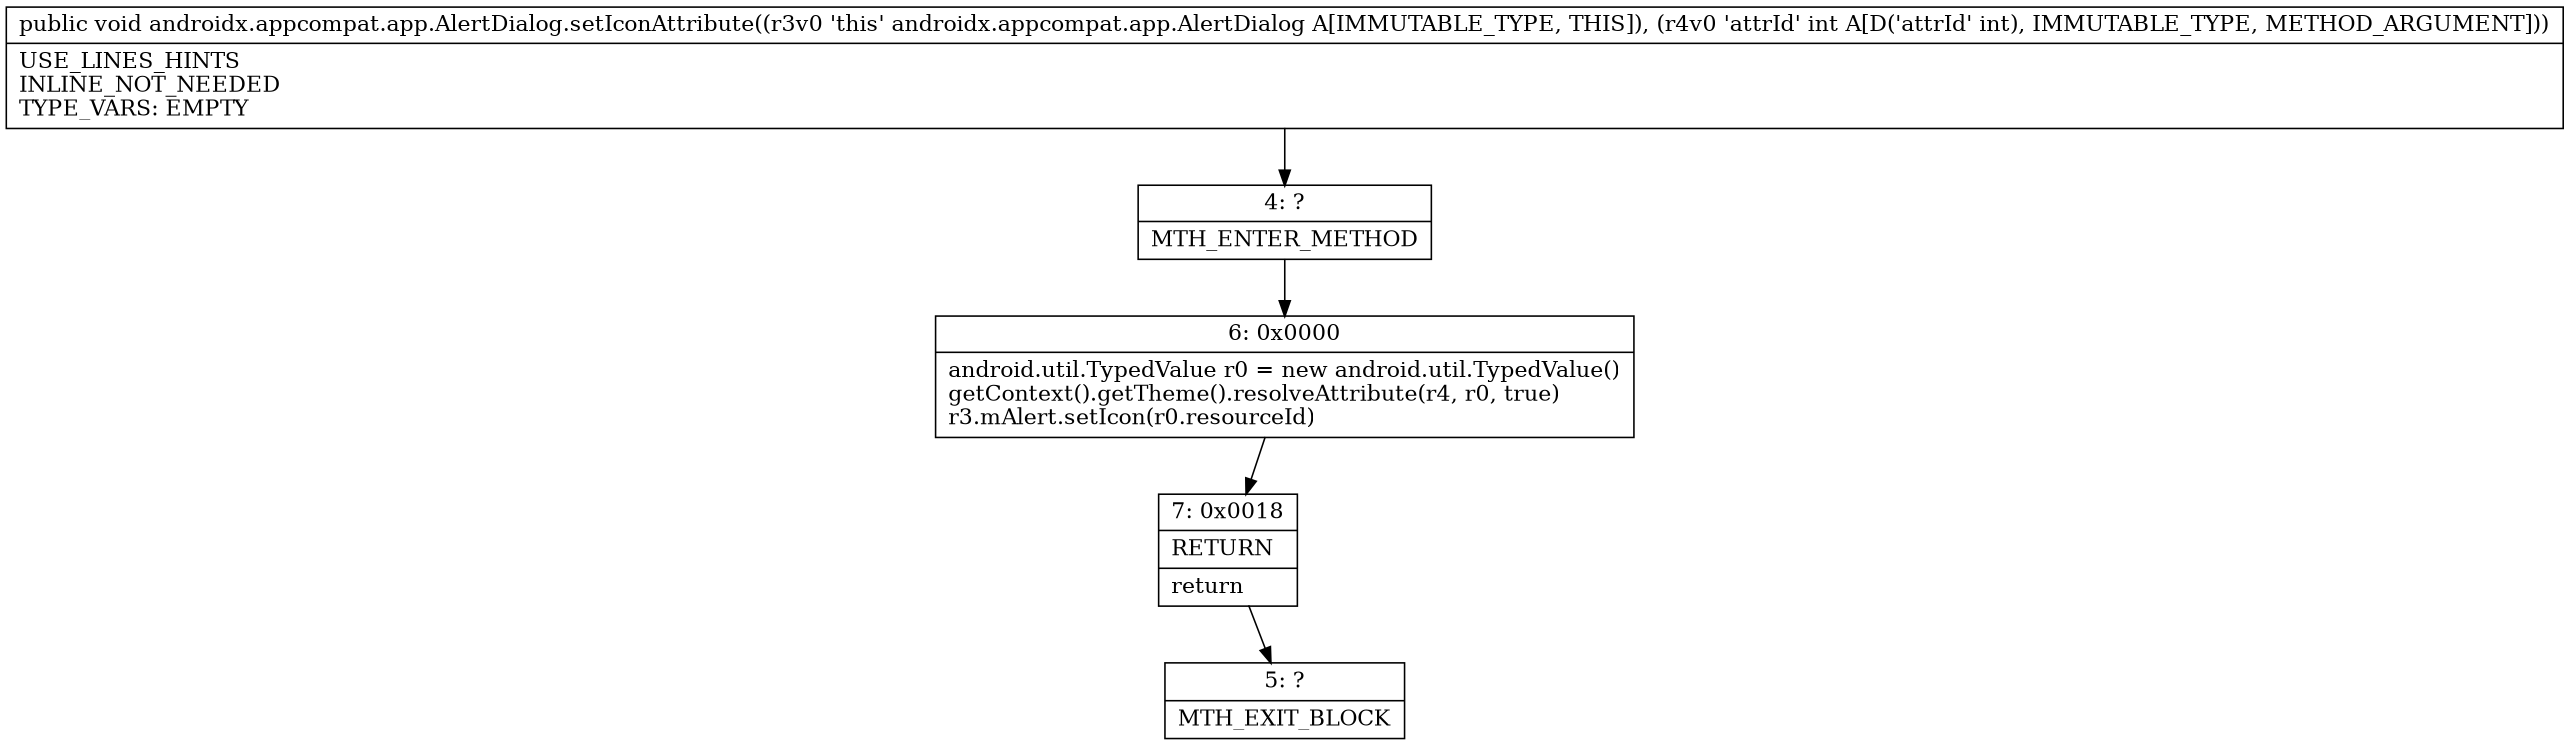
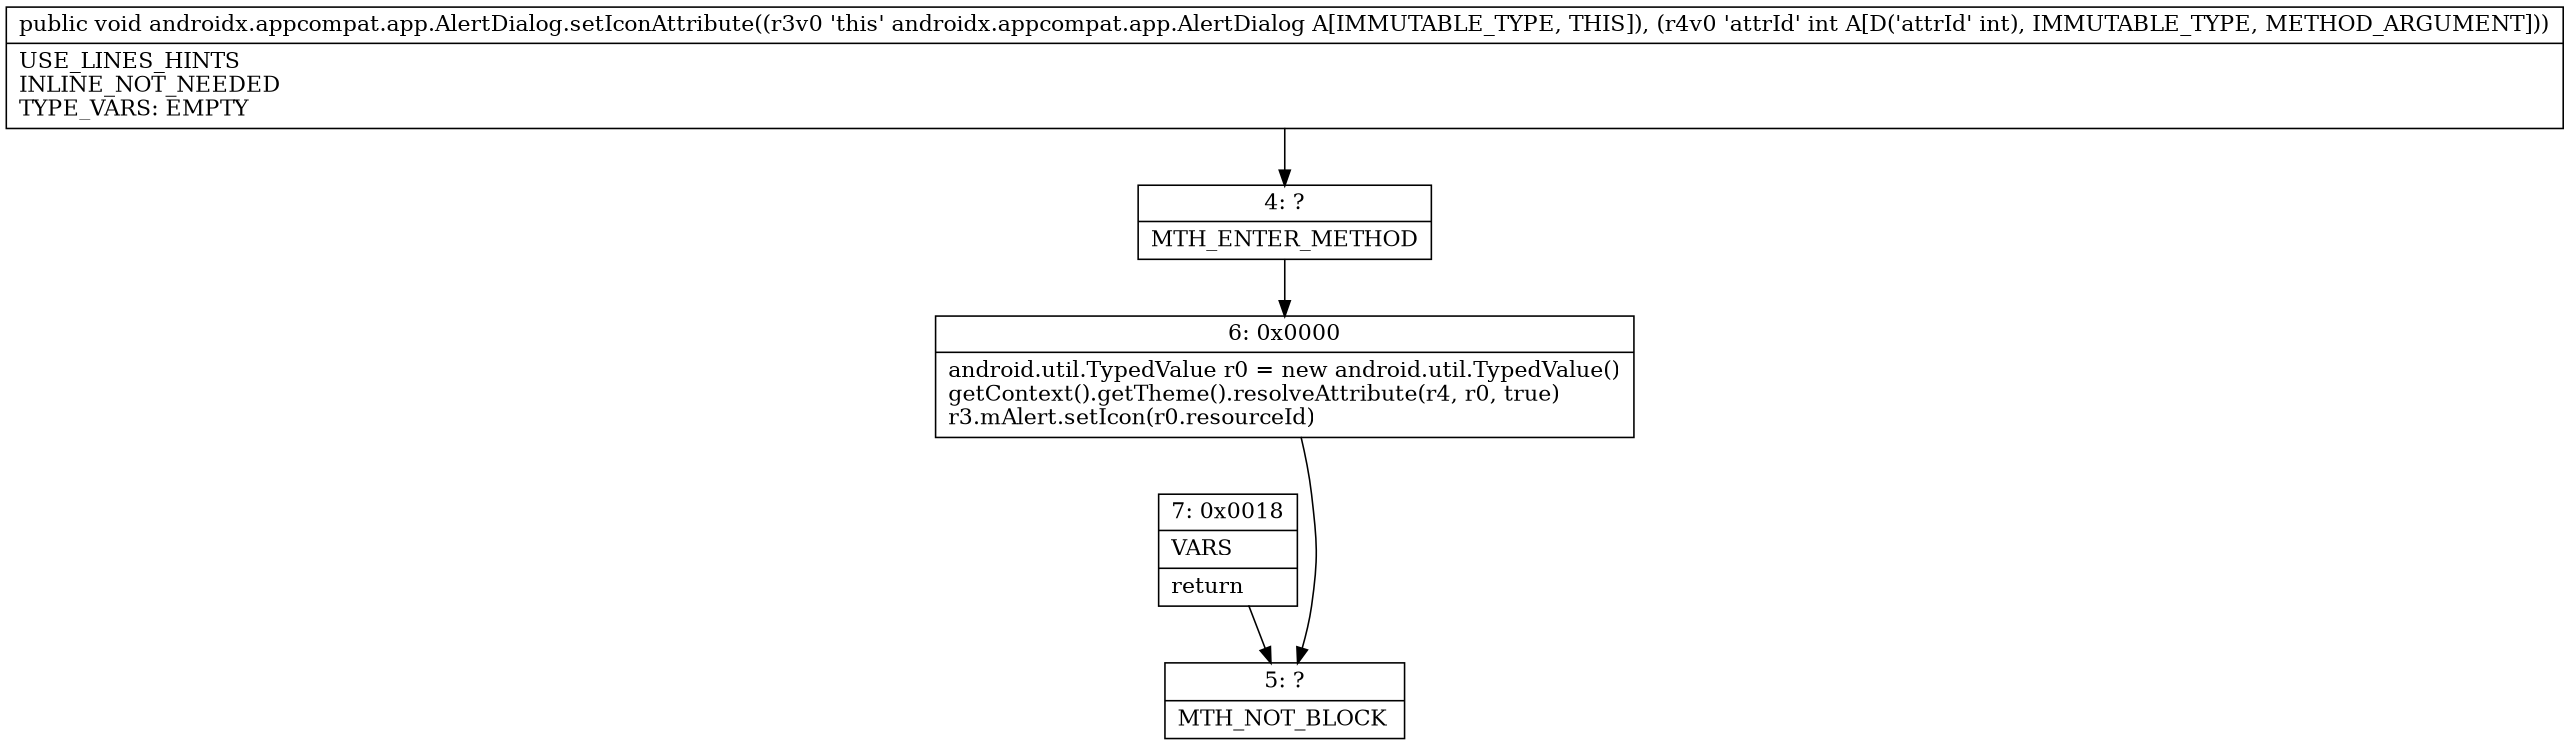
edge "6: 0x0000" -> "7: 0x0018": now "6: 0x0000" -> "5: ?"
node "7: 0x0018": text "RETURN" -> "VARS"
node "5: ?": text "MTH_EXIT_BLOCK" -> "MTH_NOT_BLOCK"
